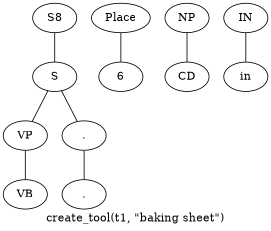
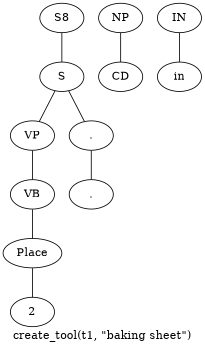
node "6": label "6" -> "2"
edge "VB" -- "Place": added
